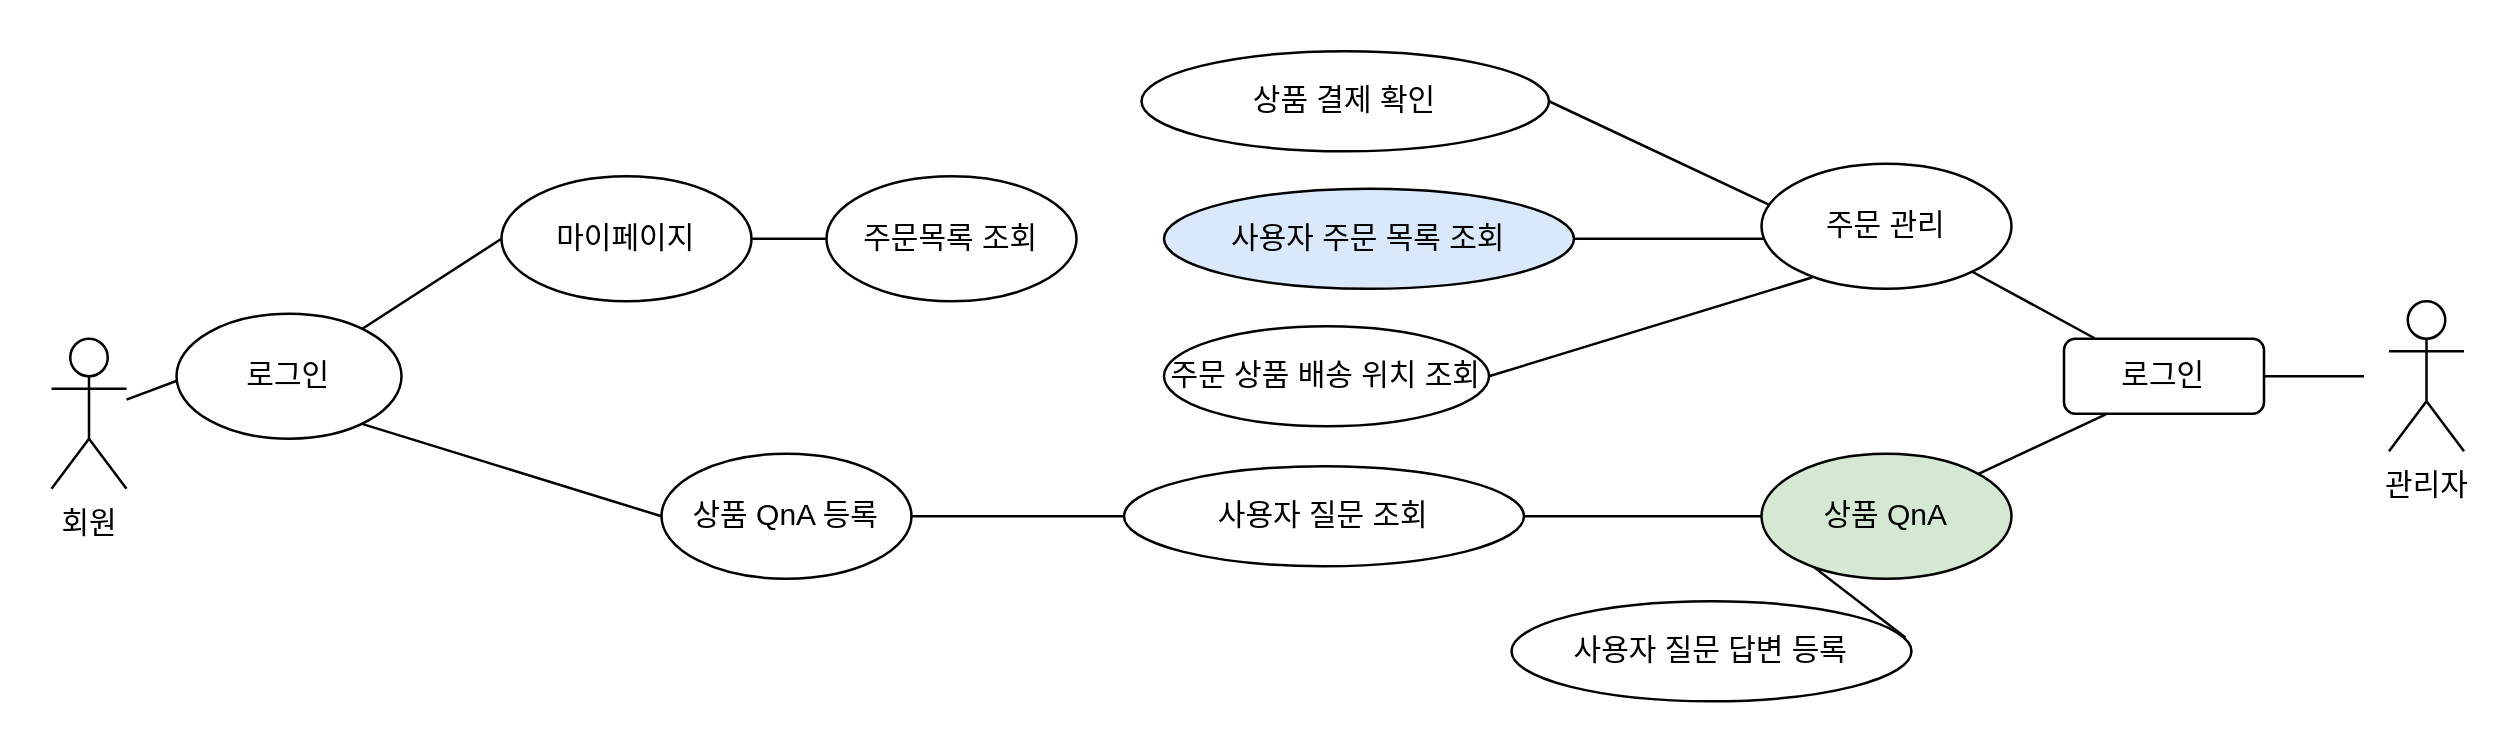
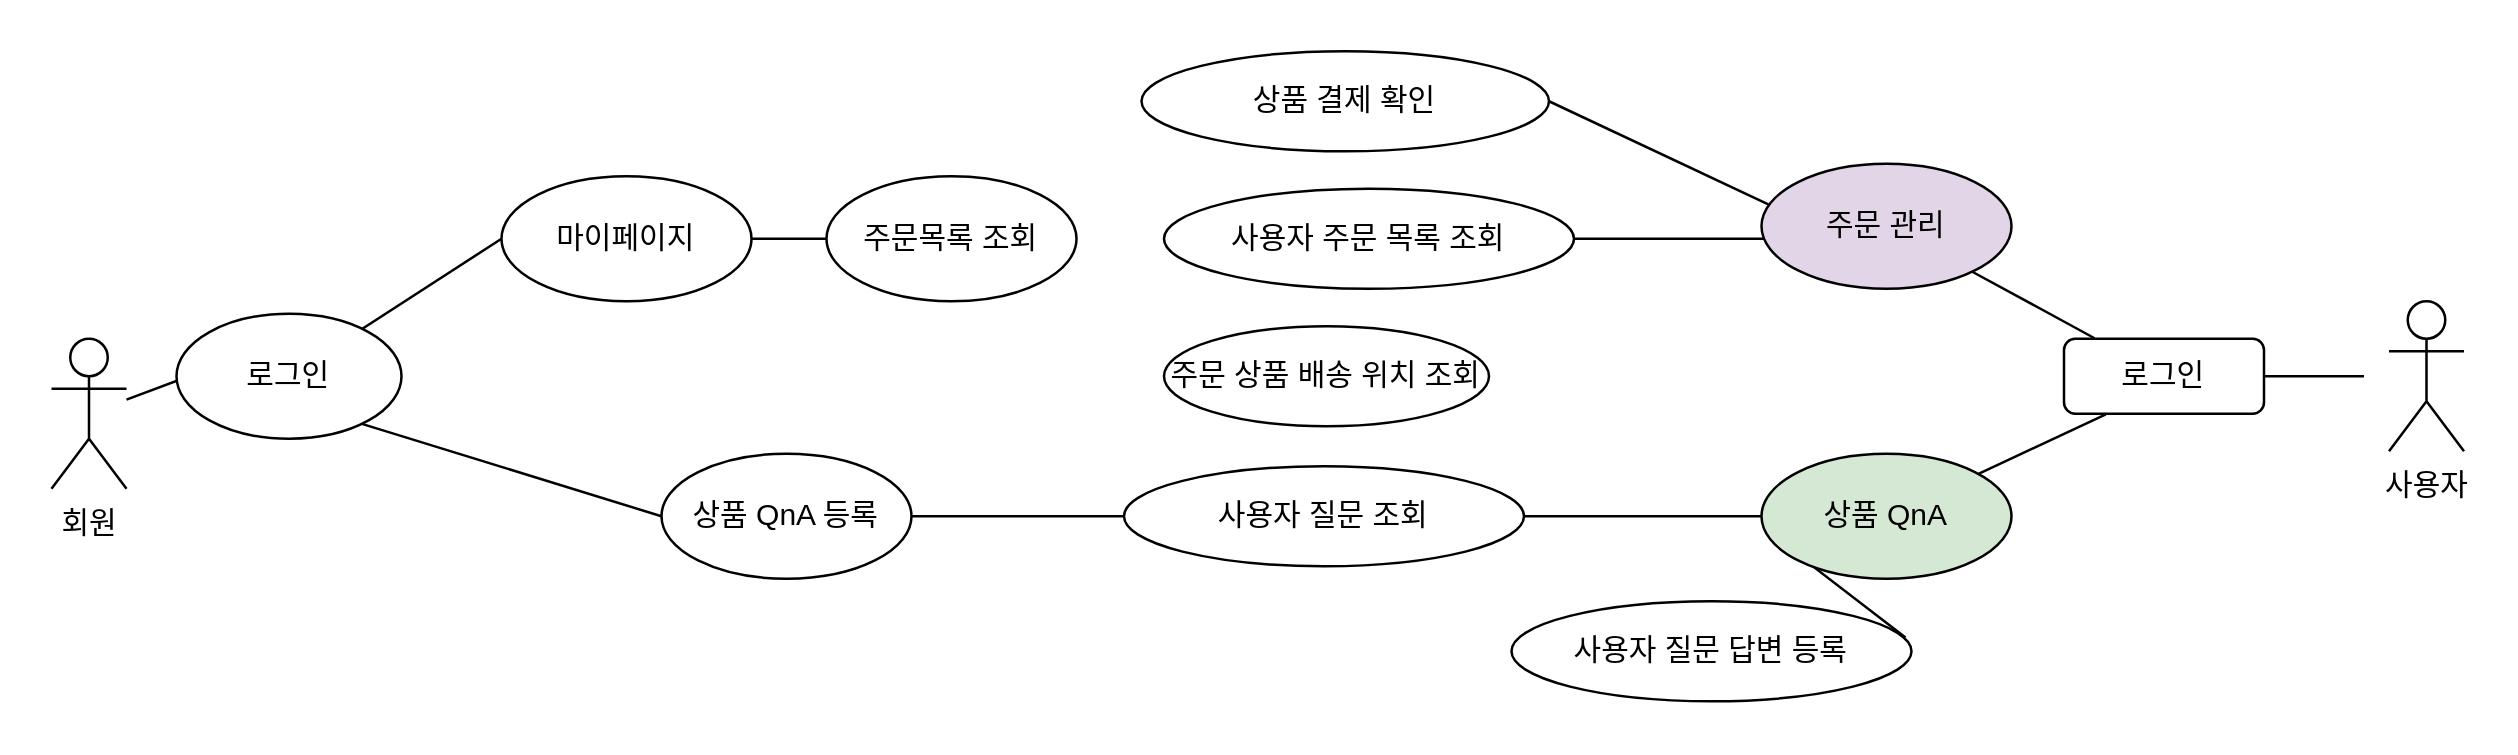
node "주문 관리": fillcolor #ffffff -> #e1d5e7
node "사용자 주문 목록 조회": fillcolor #dae8fc -> #ffffff
edge "주문 관리" -- "주문 상품 배송 위치 조회": removed
node "관리자": label "관리자" -> "사용자"
